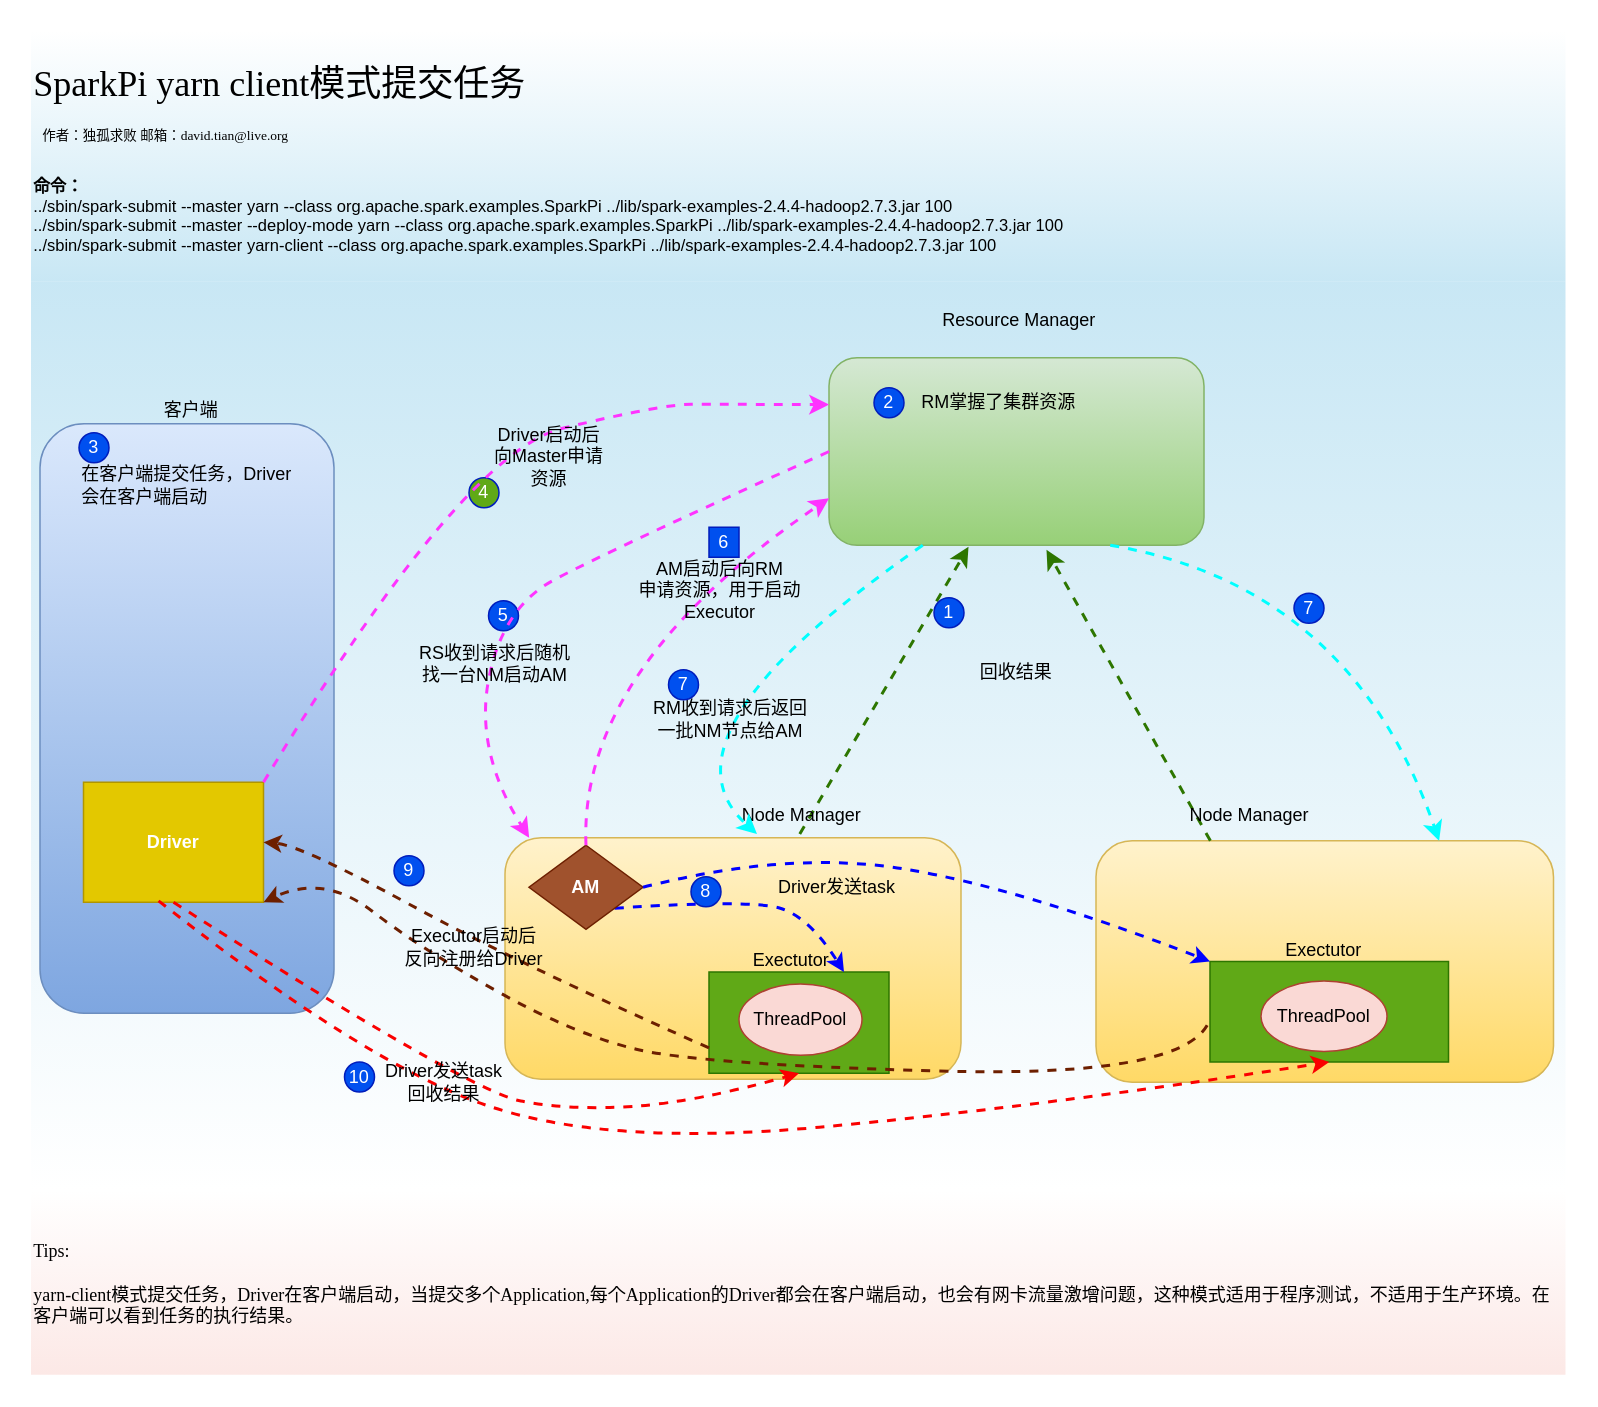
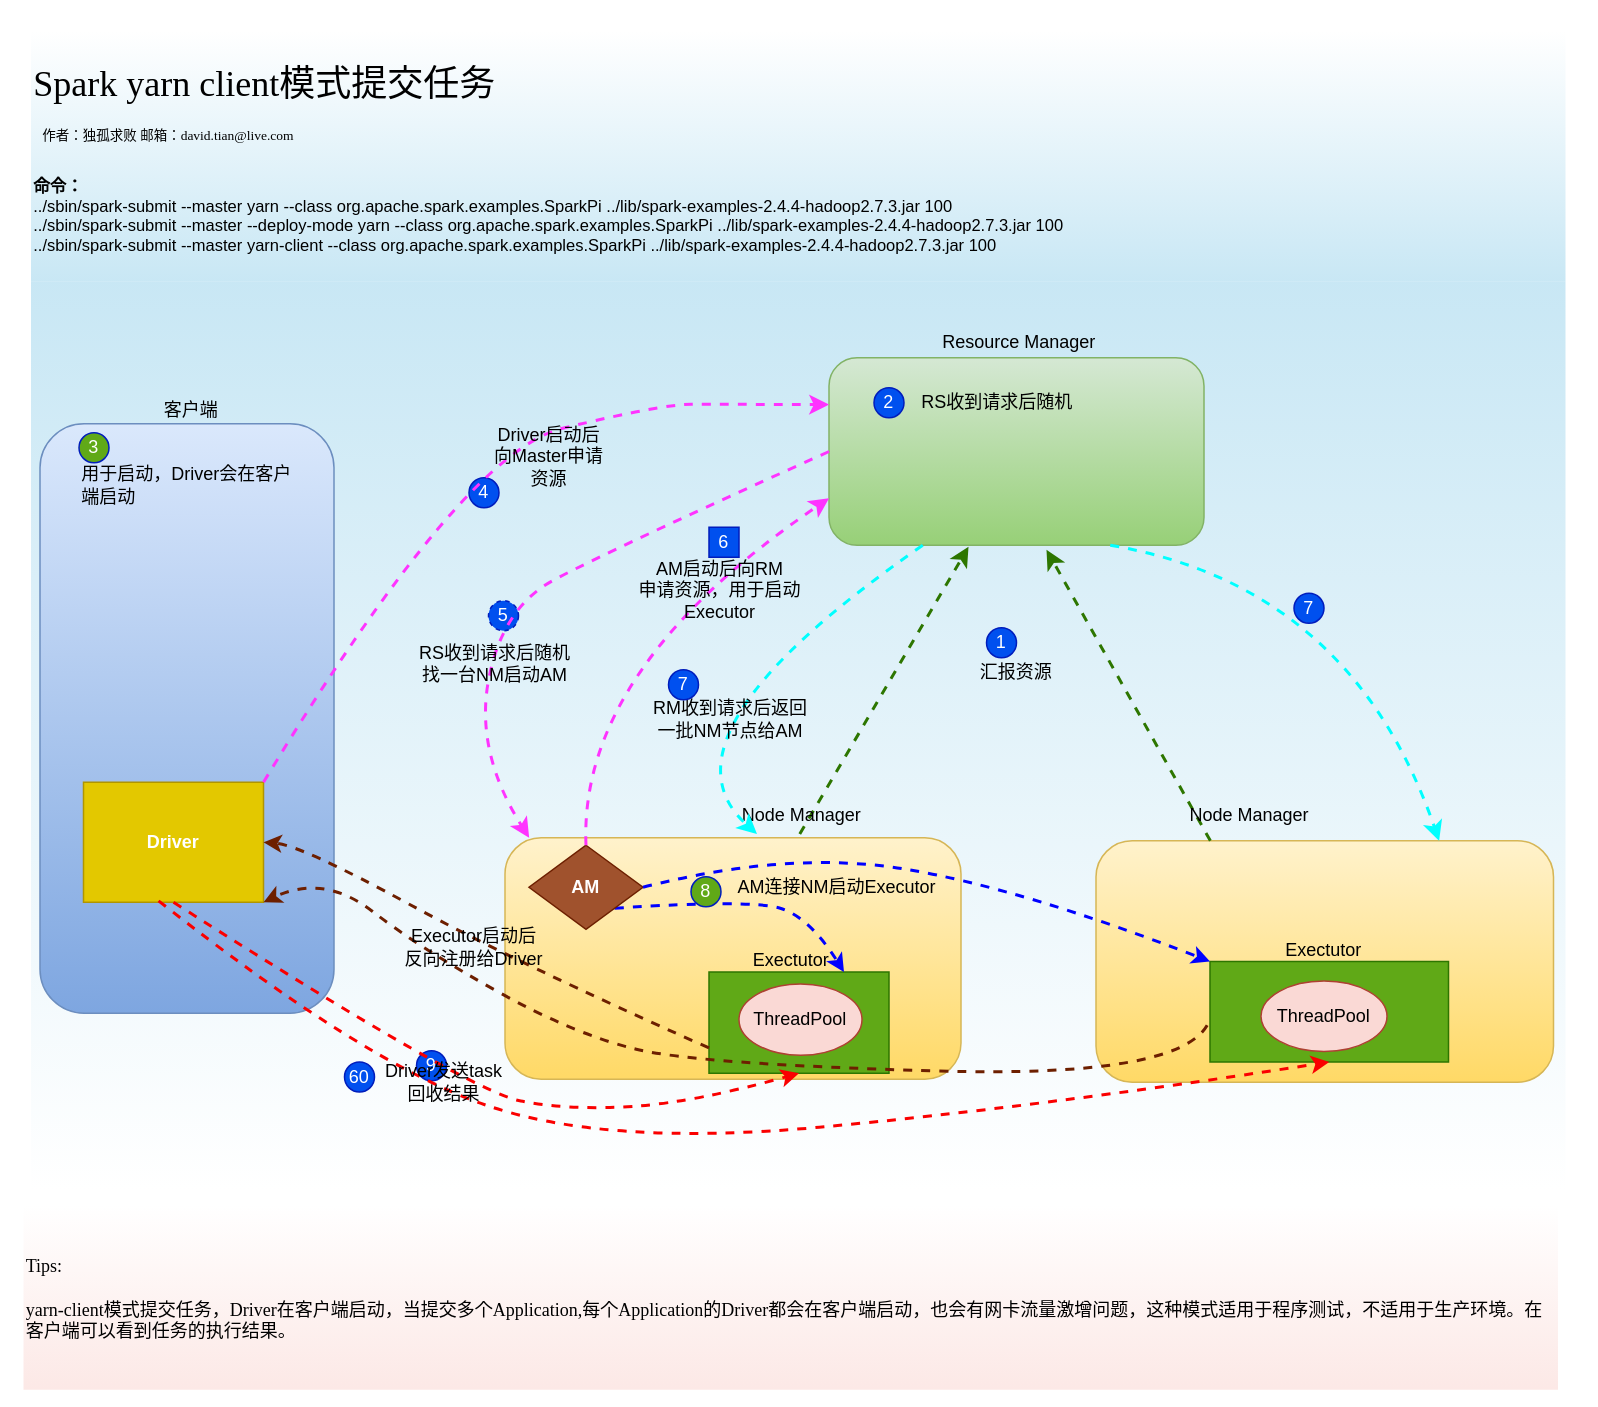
node "SparkPi yarn client模式提交任务": label "SparkPi yarn client模式提交任务" -> "Spark yarn client模式提交任务"
node "作者：独孤求败 邮箱：david.tian@live.org": label "作者：独孤求败 邮箱：david.tian@live.org" -> "作者：独孤求败 邮箱：david.tian@live.com"
node "Resource Manager": moved (1019, 320) -> (1019, 343)
node "RM掌握了集群资源": label "RM掌握了集群资源" -> "RS收到请求后随机"
node "3": fillcolor #0050ef -> #60a917
node "在客户端提交任务，Driver会在客户端启动": label "在客户端提交任务，Driver会在客户端启动" -> "用于启动，Driver会在客户端启动"
node "4": fillcolor #60a917 -> #0050ef
node "1": moved (949, 613) -> (1001, 643)
node "5": style solid -> dashed
node "回收结果": label "回收结果" -> "汇报资源"
node "9": moved (409, 871) -> (431, 1066)
node "Driver发送task": label "Driver发送task" -> "AM连接NM启动Executor"
node "8": fillcolor #0050ef -> #60a917
node "10": label "10" -> "60"
node "Tips: yarn-client模式提交任务，Driver在客户端启动，当提交多个Application,每个Application的Driver都会在客户端启动，也会有网卡流量激增问题，这种模式适用于程序测试，不适用于生产环境。在客户端可以看到任务的执行结果。": moved (798, 1283) -> (791, 1298)
